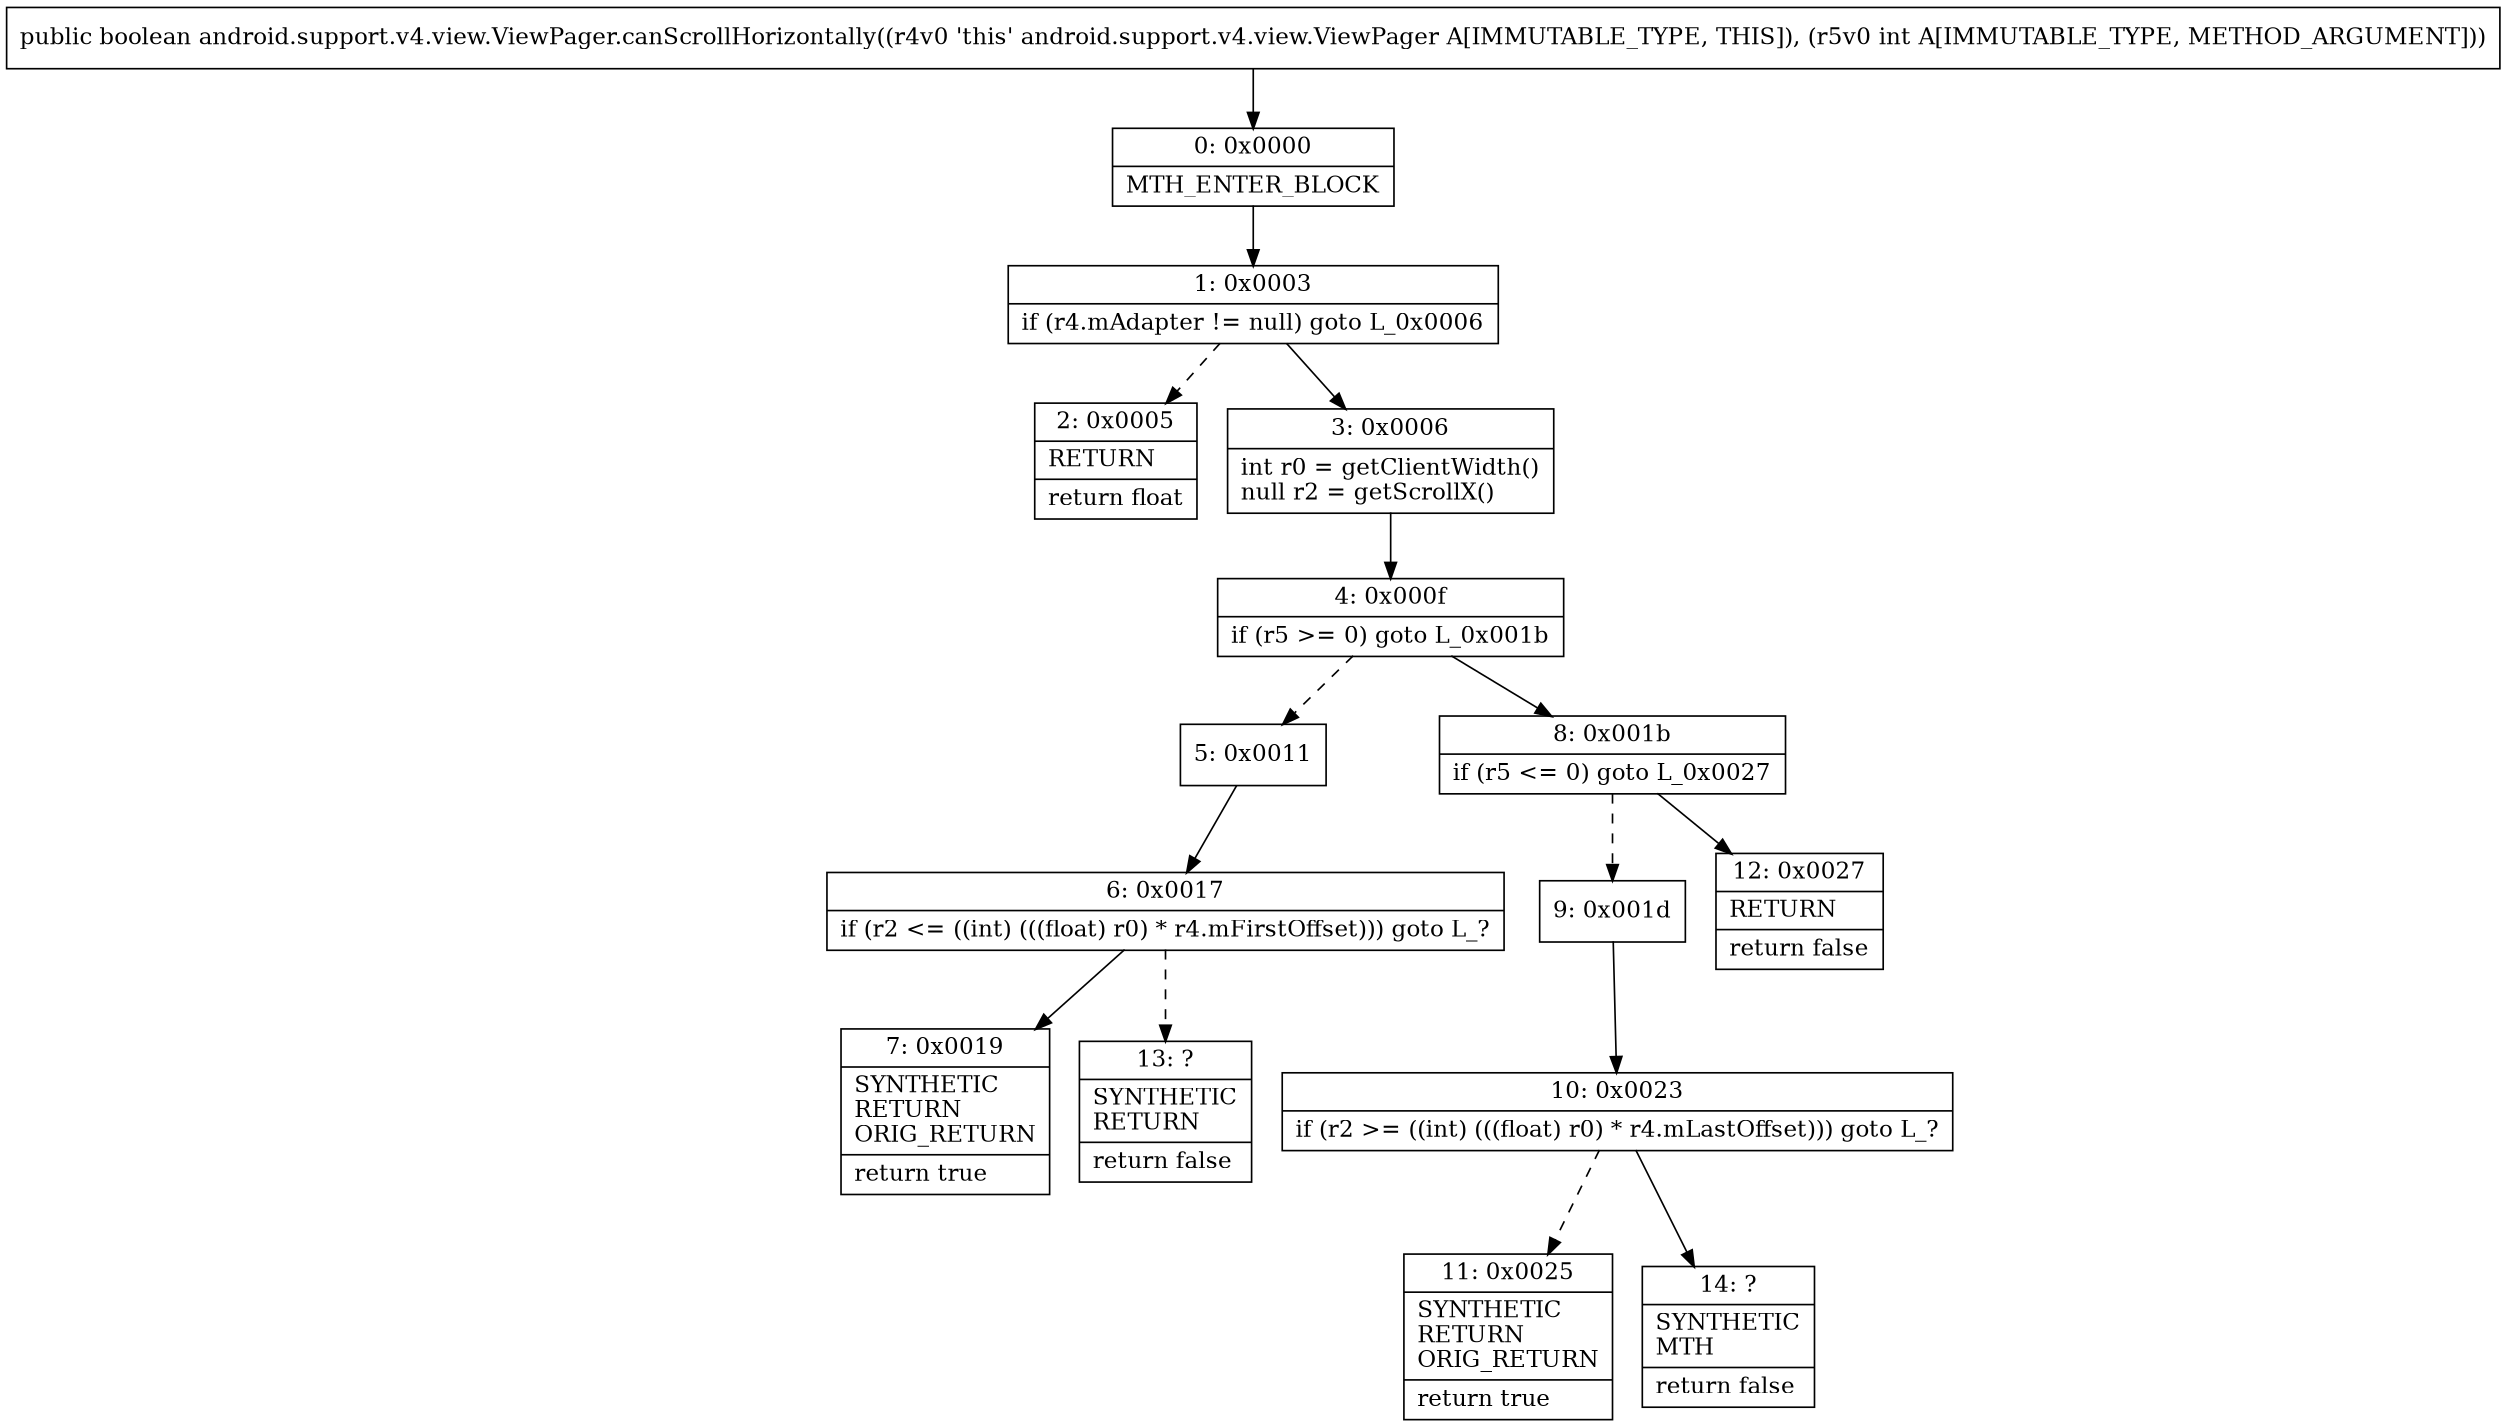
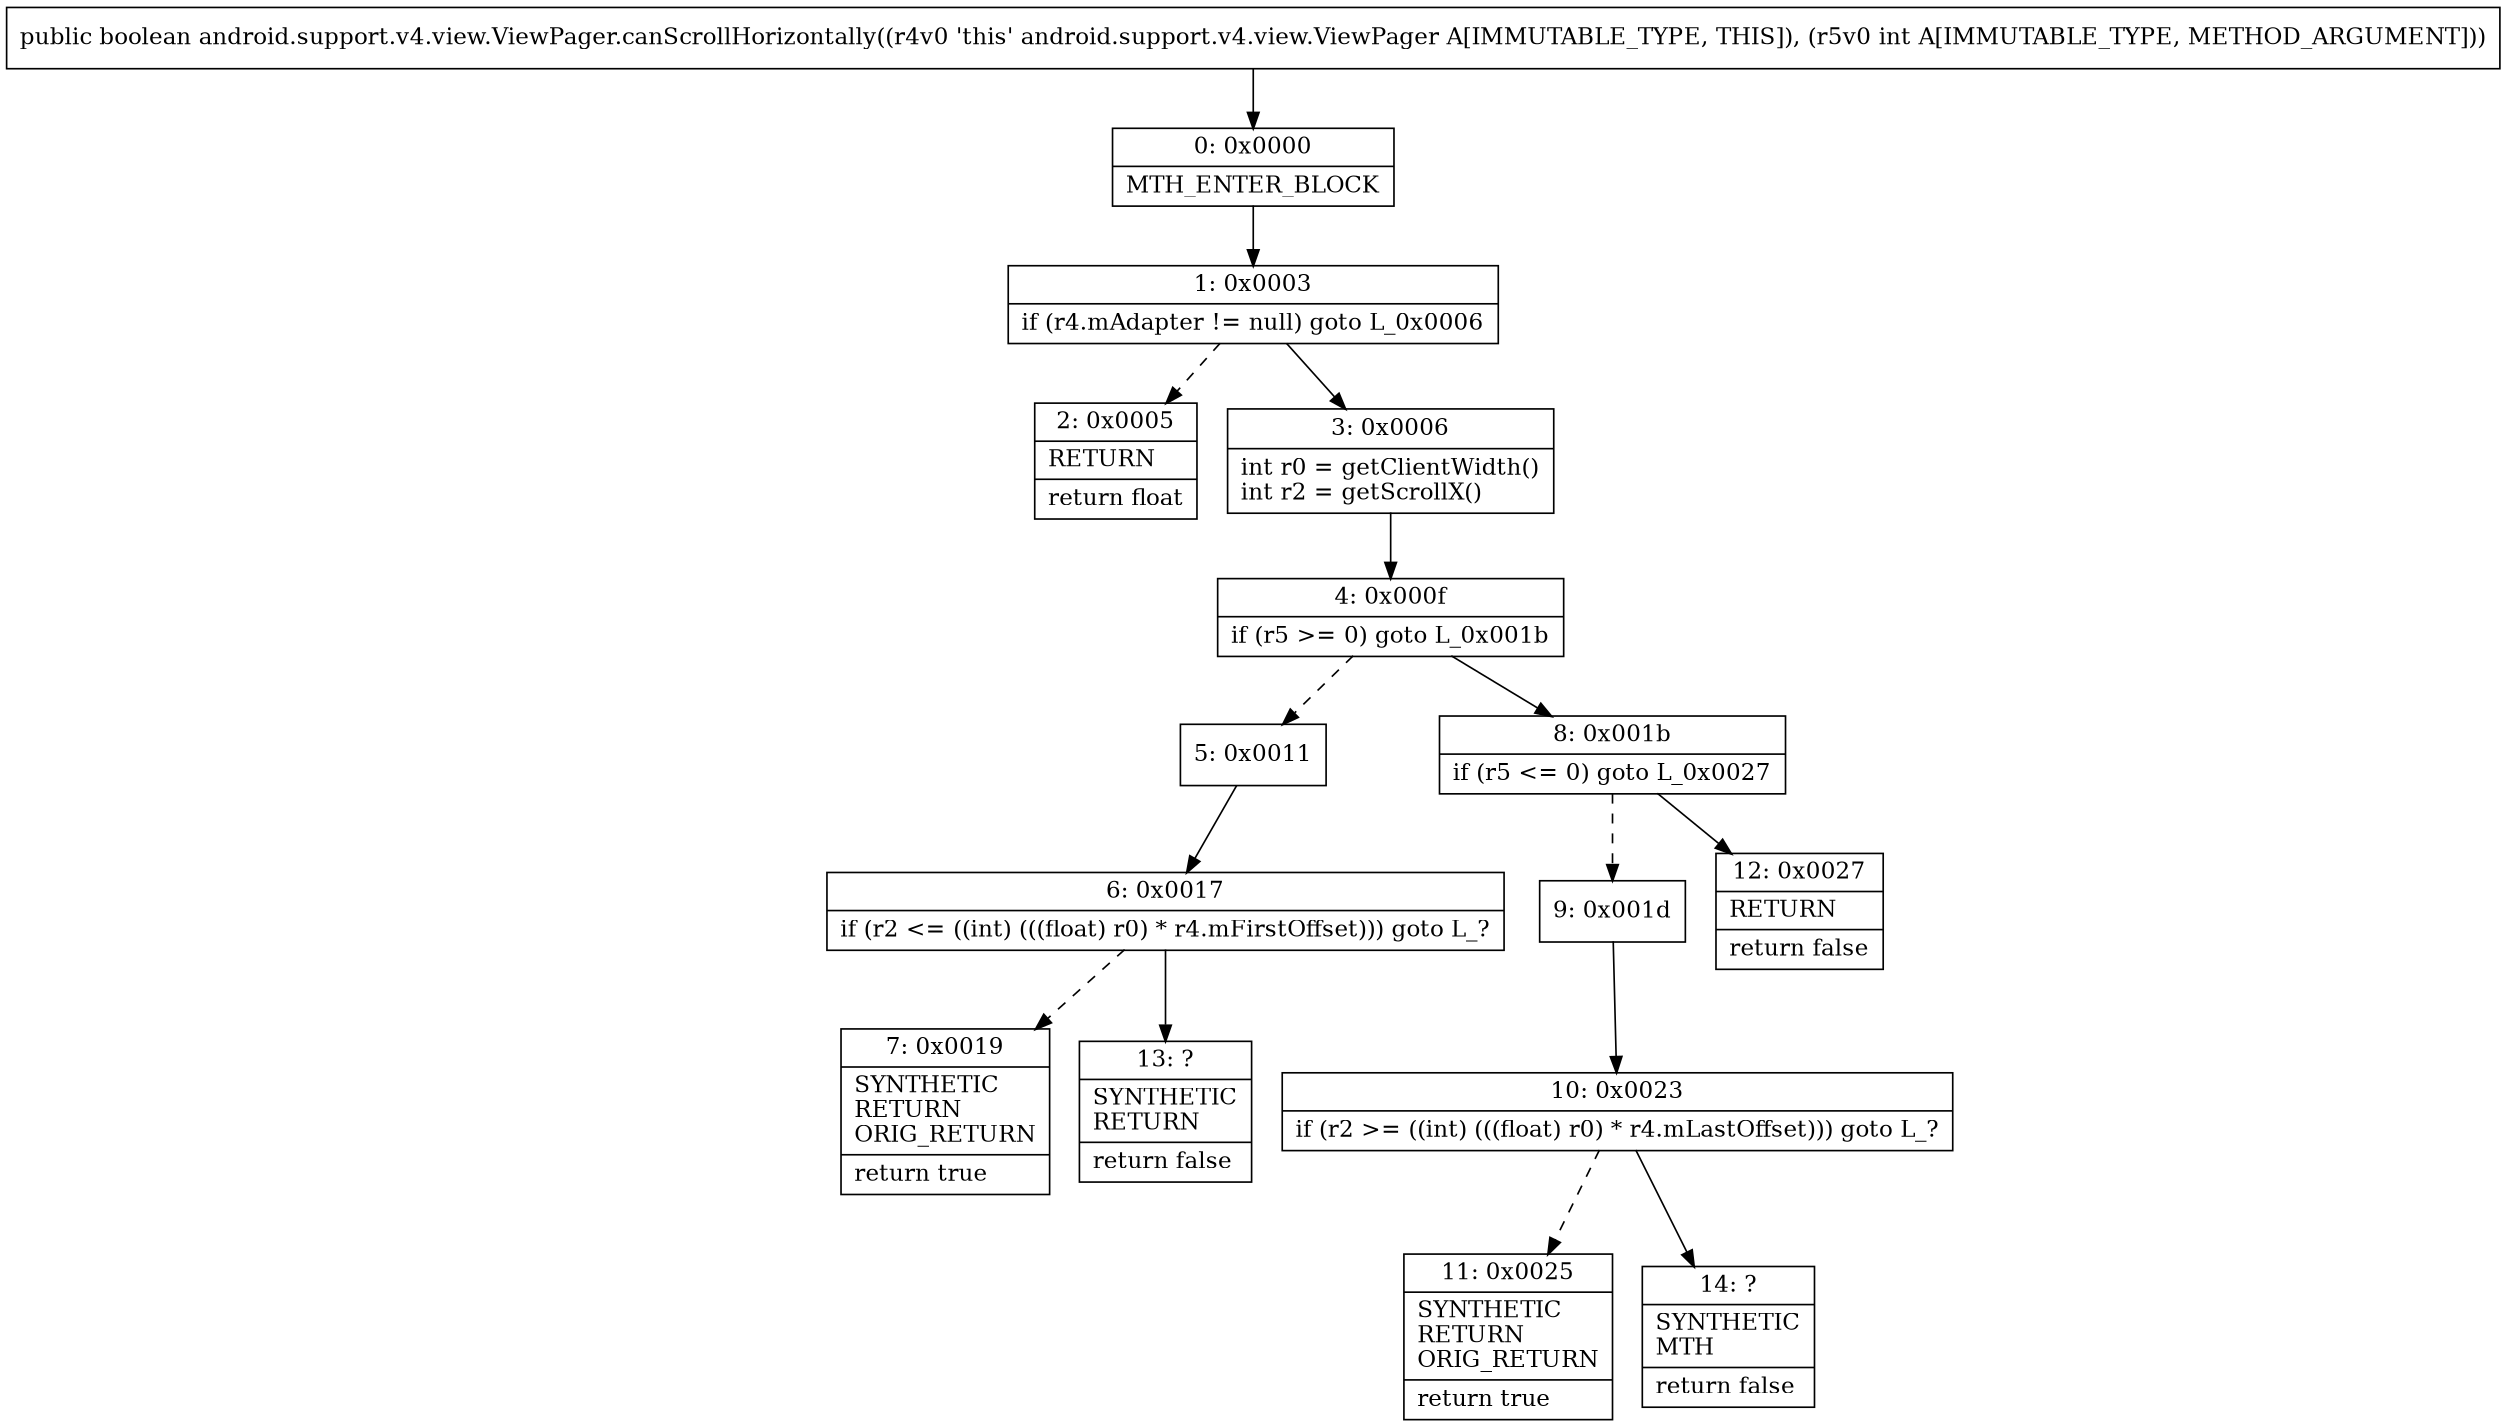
node "3: 0x0006": text "null r2 = getScrollX()" -> "int r2 = getScrollX()"
edge "6: 0x0017" -> "7: 0x0019": style solid -> dashed
edge "6: 0x0017" -> "13: ?": style dashed -> solid
